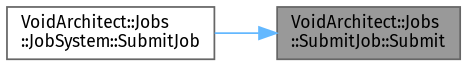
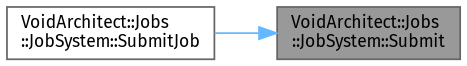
node "VoidArchitect::Jobs ::SubmitJob::Submit": label "VoidArchitect::Jobs ::SubmitJob::Submit" -> "VoidArchitect::Jobs ::JobSystem::Submit"
